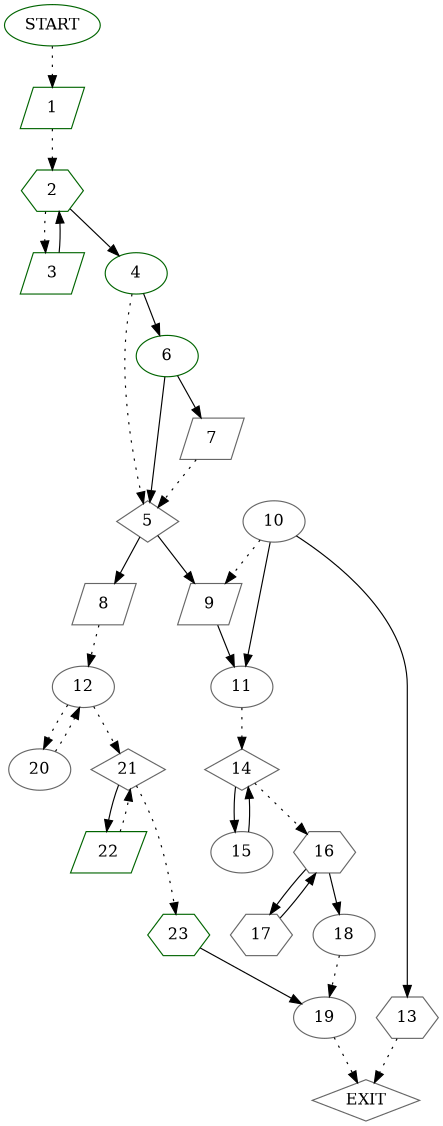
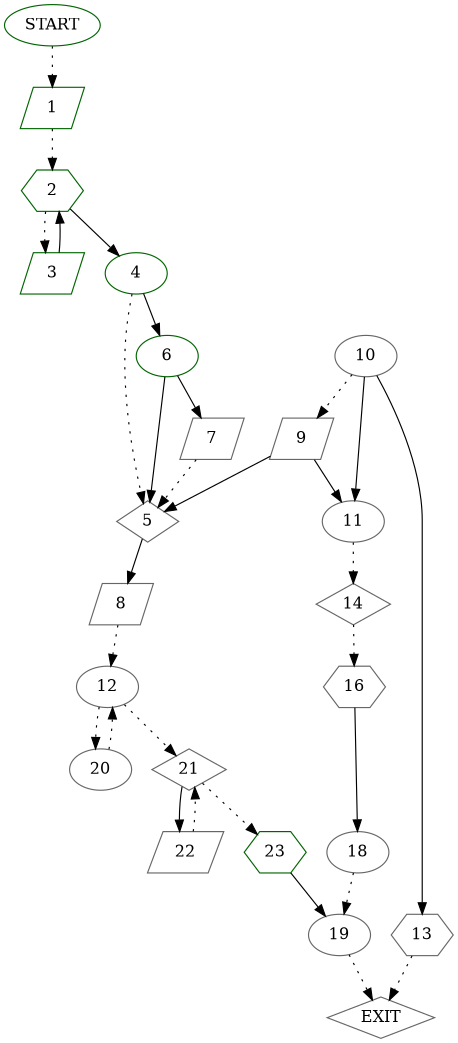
edge "5" -> "9": reversed
node "22": color darkgreen -> gray40
node "15": removed
node "17": removed
